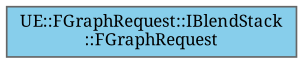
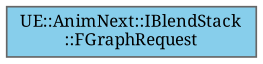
node "UE::FGraphRequest::IBlendStack ::FGraphRequest": label "UE::FGraphRequest::IBlendStack ::FGraphRequest" -> "UE::AnimNext::IBlendStack ::FGraphRequest"
